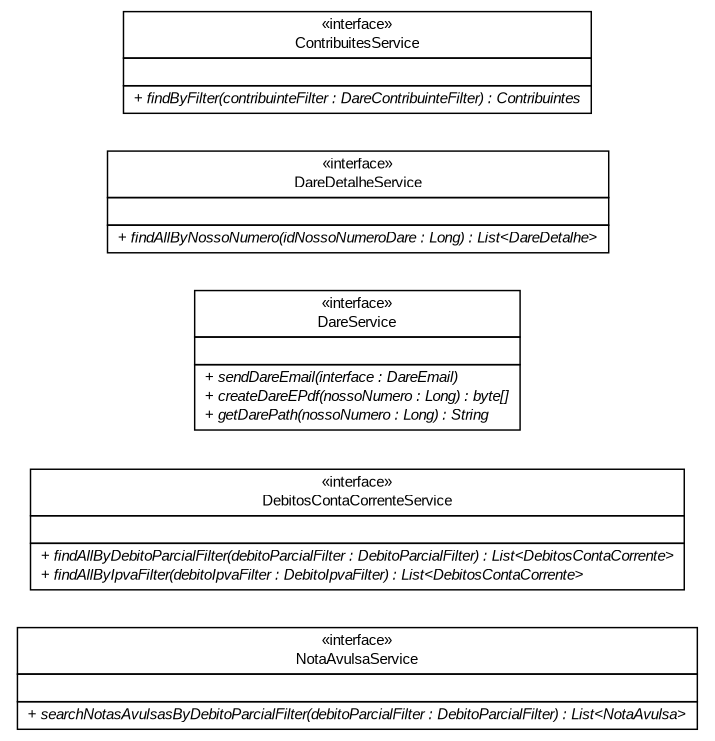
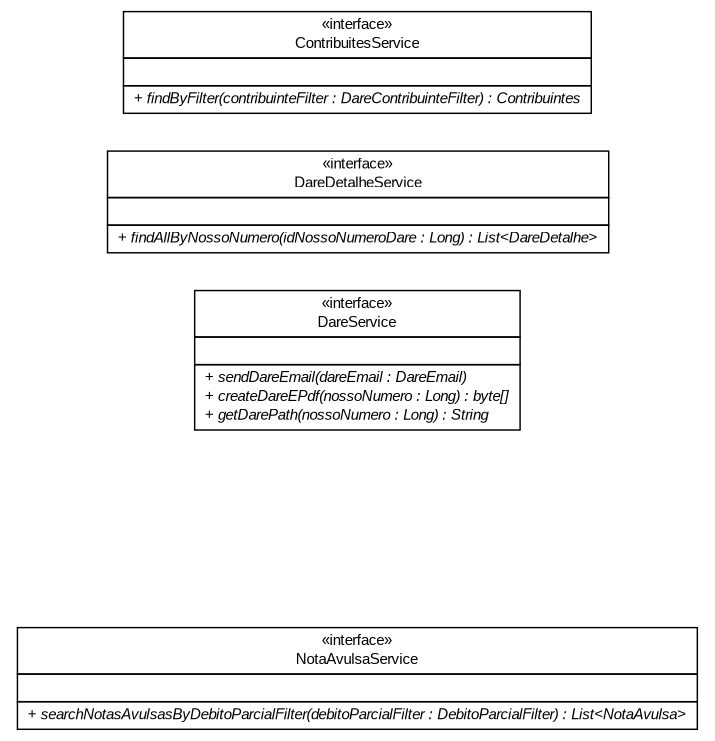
node "DareService": text "+ sendDareEmail(interface : DareEmail)" -> "+ sendDareEmail(dareEmail : DareEmail)"
node "DebitosContaCorrenteService": removed
